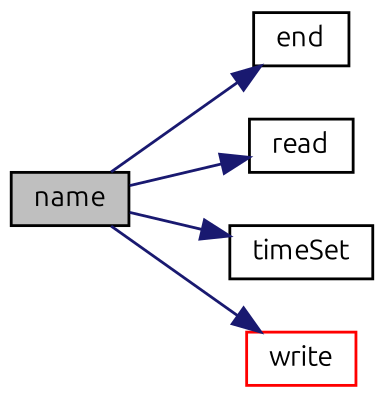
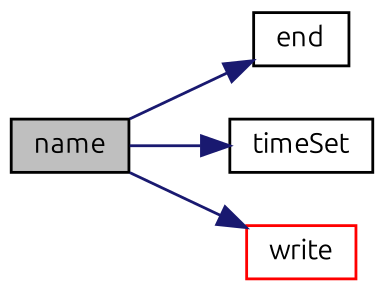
node "read": removed
